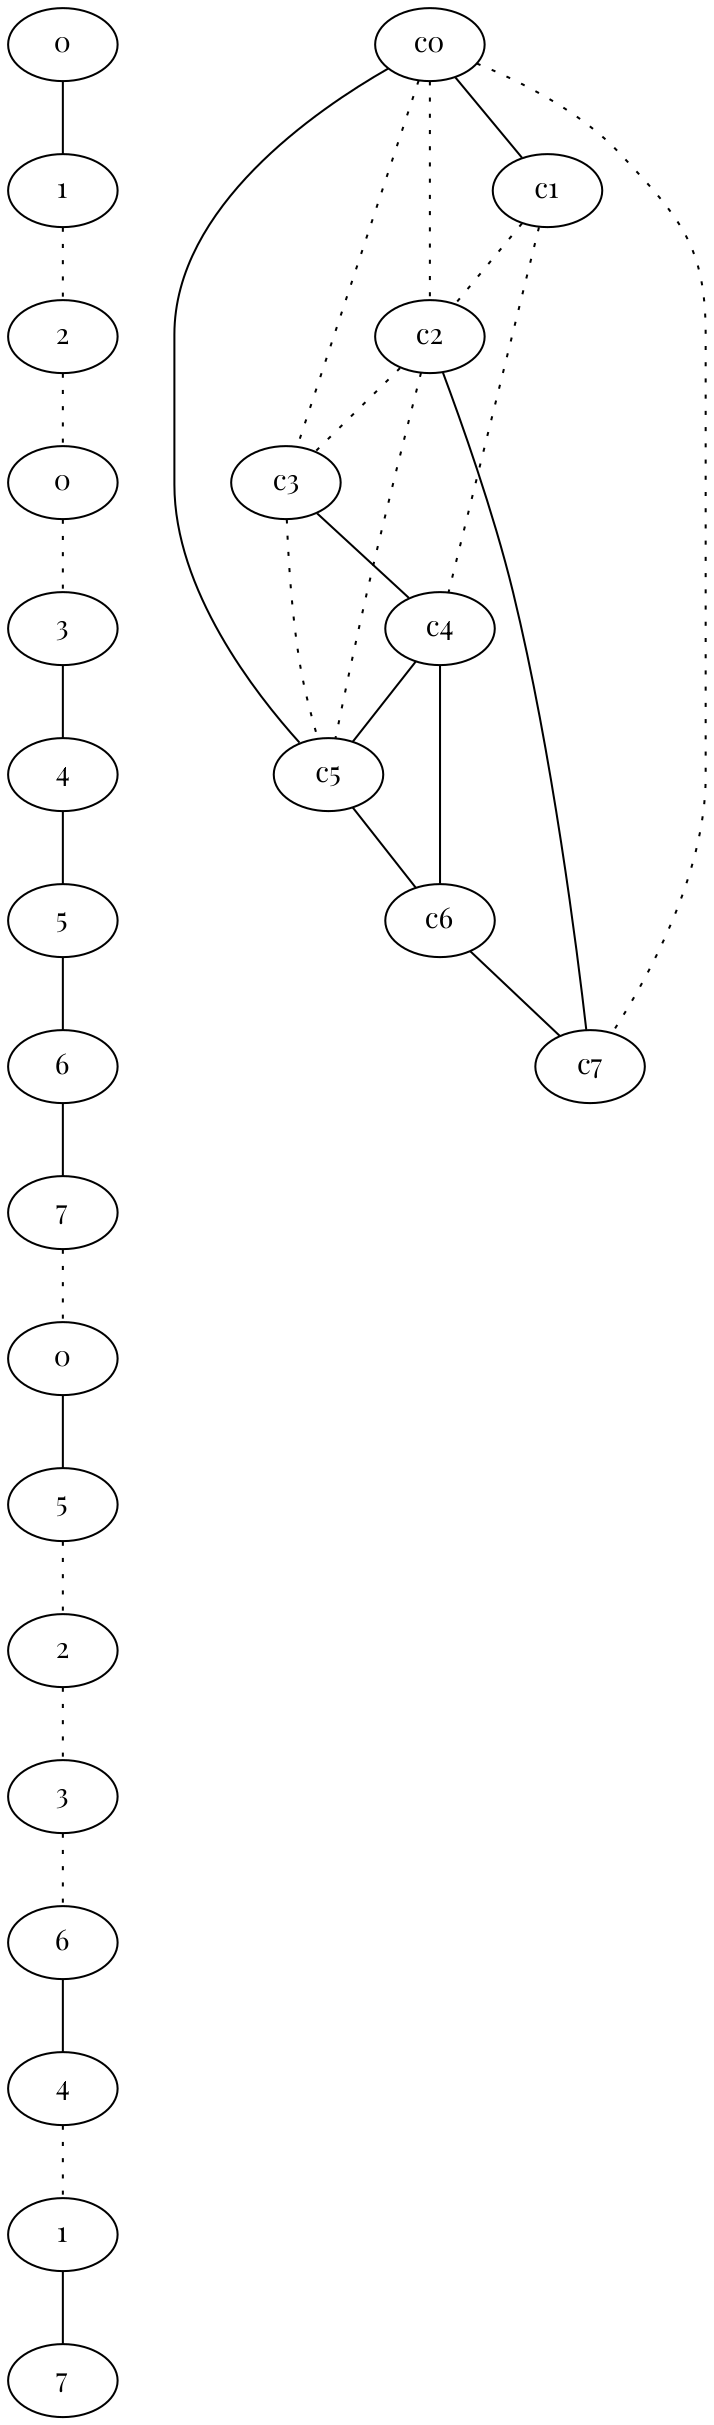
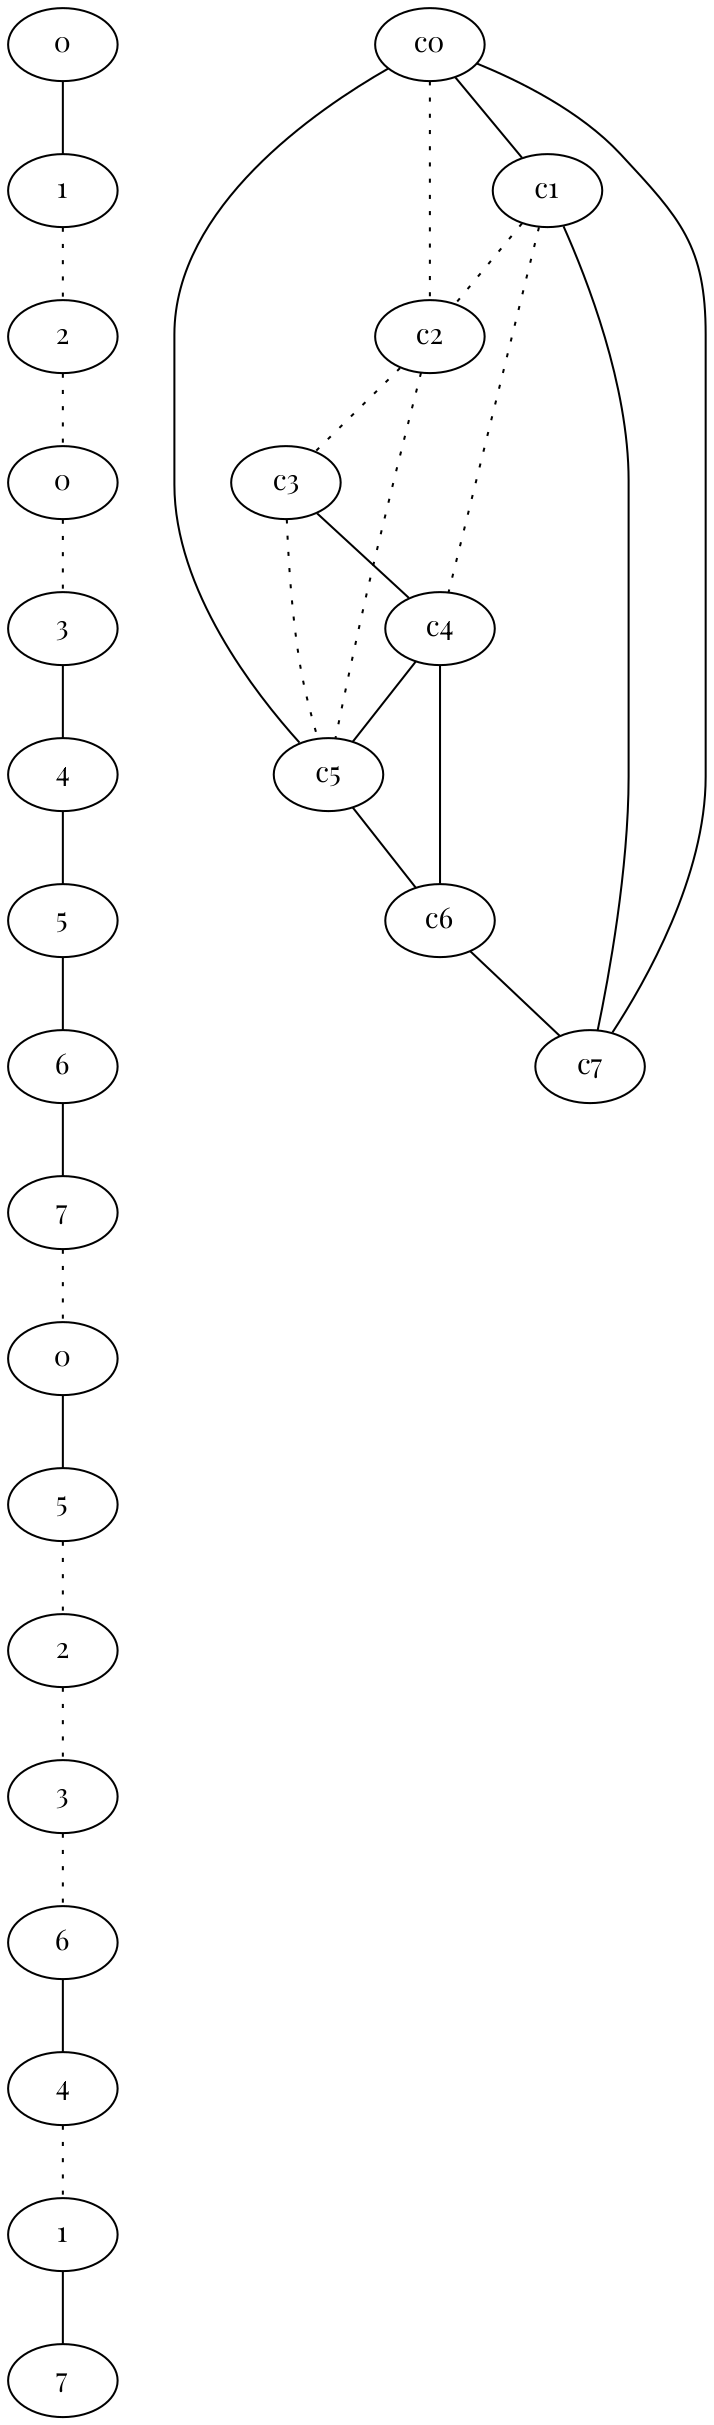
edge "c0" -- "c3": removed
edge "c0" -- "c7": style dotted -> solid
edge "c2" -- "c7": now "c1" -- "c7"
